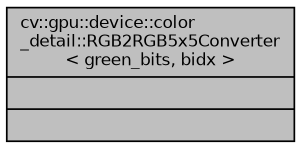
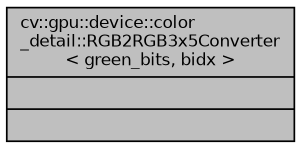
node "cv::gpu::device::color": text "_detail::RGB2RGB5x5Converter" -> "_detail::RGB2RGB3x5Converter"
